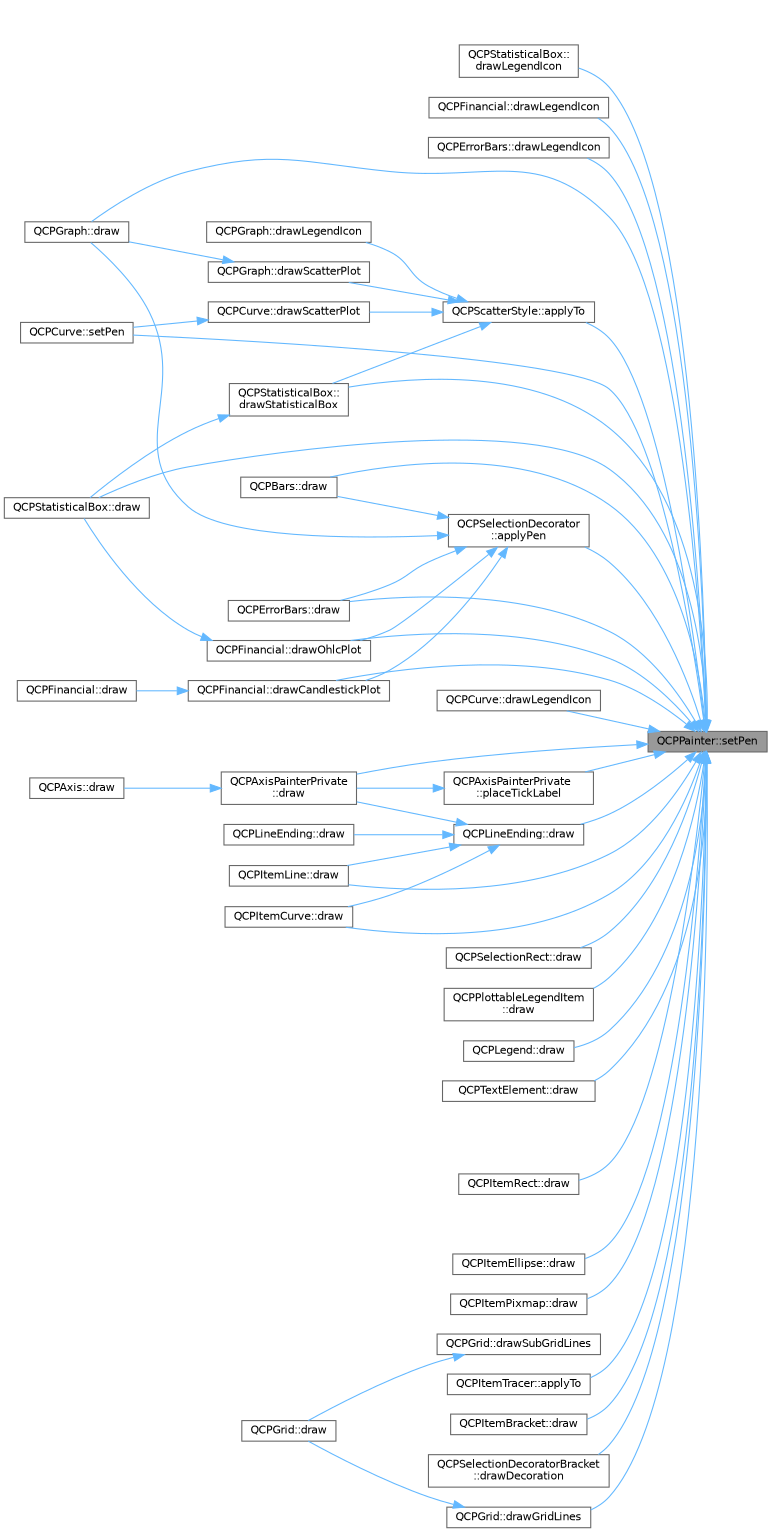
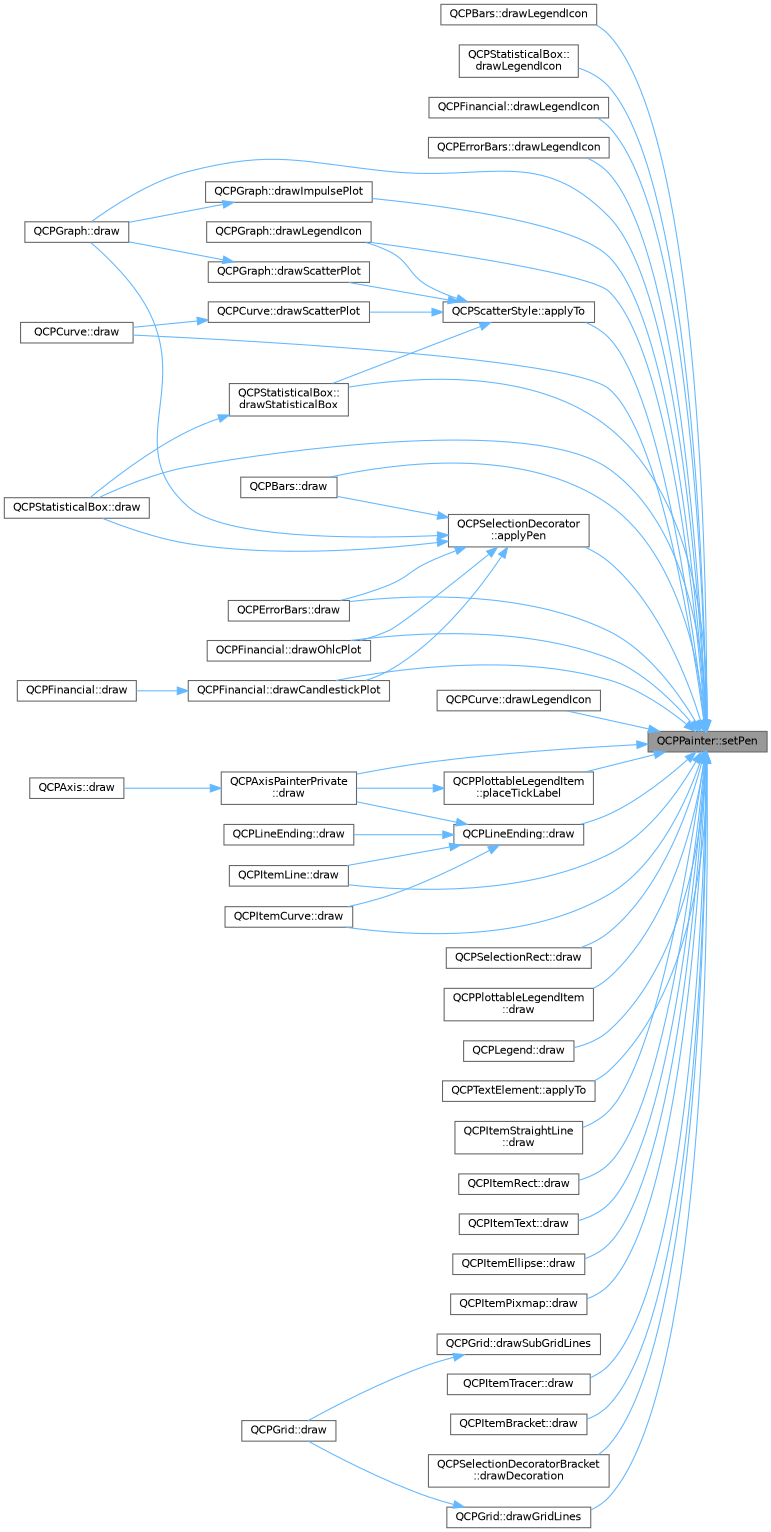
node "QCPBars::drawLegendIcon": added
node "QCPGraph::drawImpulsePlot": added
node "QCPCurve::setPen": label "QCPCurve::setPen" -> "QCPCurve::draw"
edge "QCPGraph::drawLegendIcon" -> "QCPPainter::setPen": added
edge "QCPStatisticalBox::draw" -> "QCPFinancial::drawOhlcPlot": now "QCPStatisticalBox::draw" -> "QCPSelectionDecorator ::applyPen"
node "QCPAxisPainterPrivate ::placeTickLabel": label "QCPAxisPainterPrivate ::placeTickLabel" -> "QCPPlottableLegendItem ::placeTickLabel"
node "QCPTextElement::draw": label "QCPTextElement::draw" -> "QCPTextElement::applyTo"
node "QCPItemStraightLine ::draw": added
node "QCPItemText::draw": added
node "QCPItemTracer::applyTo": label "QCPItemTracer::applyTo" -> "QCPItemTracer::draw"
